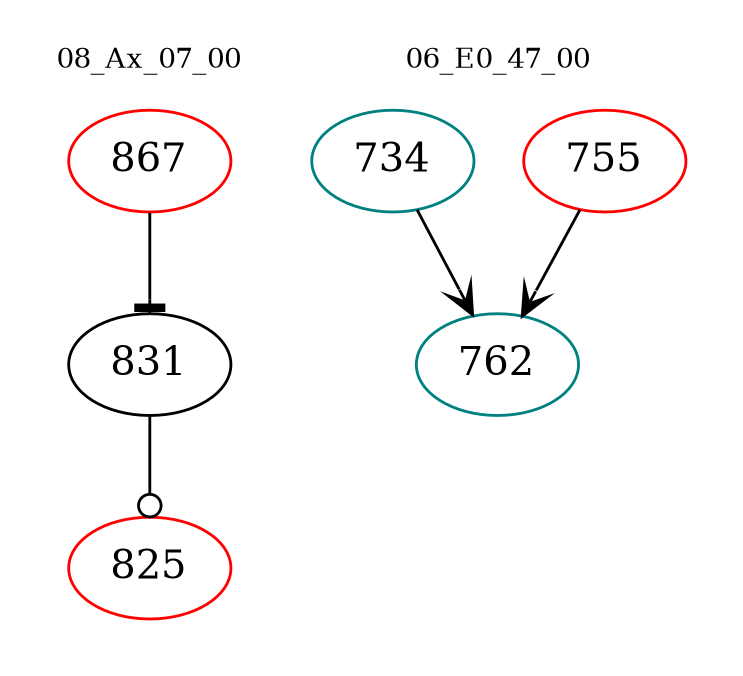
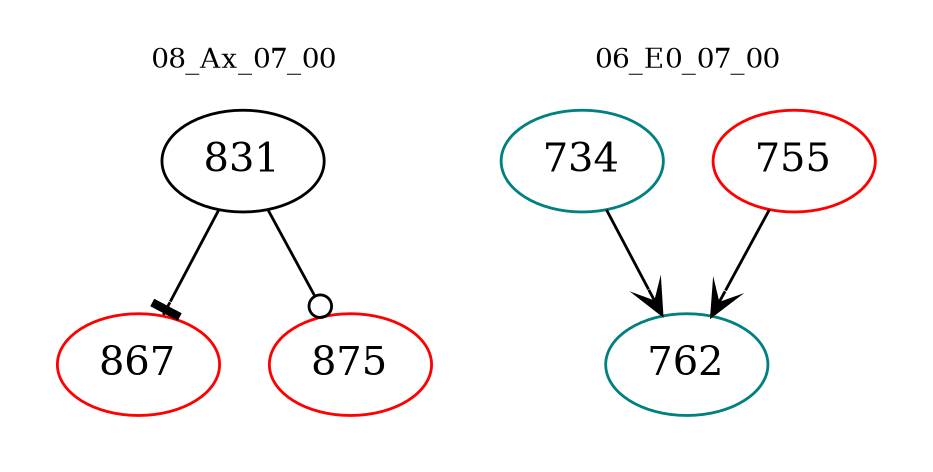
cluster "06_E0_47_00": label "06_E0_47_00" -> "06_E0_07_00"
edge "867" -> "831": reversed
node "825": label "825" -> "875"
